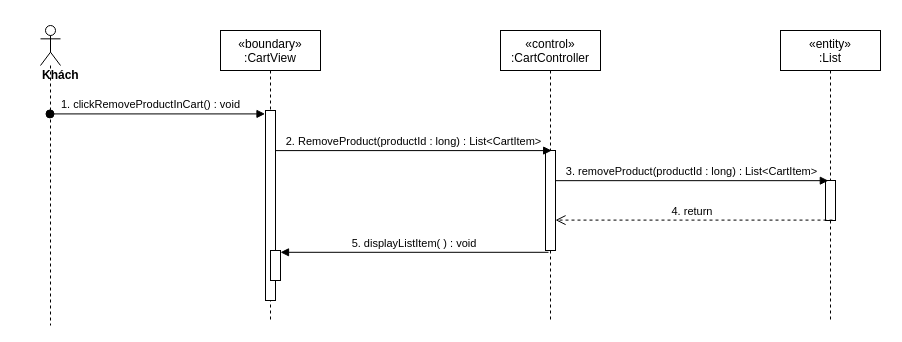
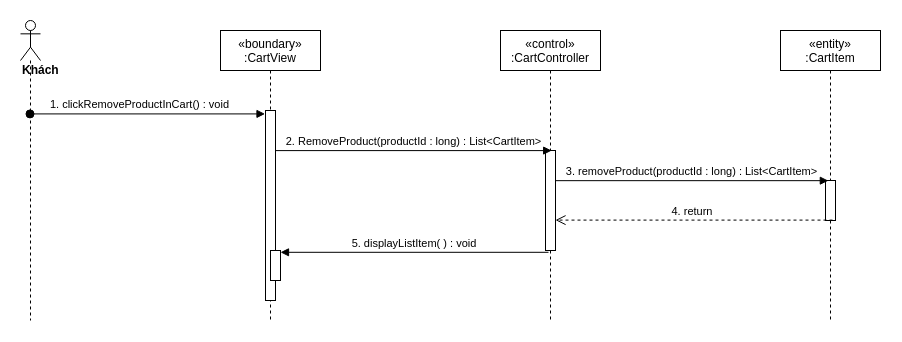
node "«entity» :List": label "«entity» :List" -> "«entity» :CartItem"
node "Khách": moved (51, 176) -> (31, 171)
